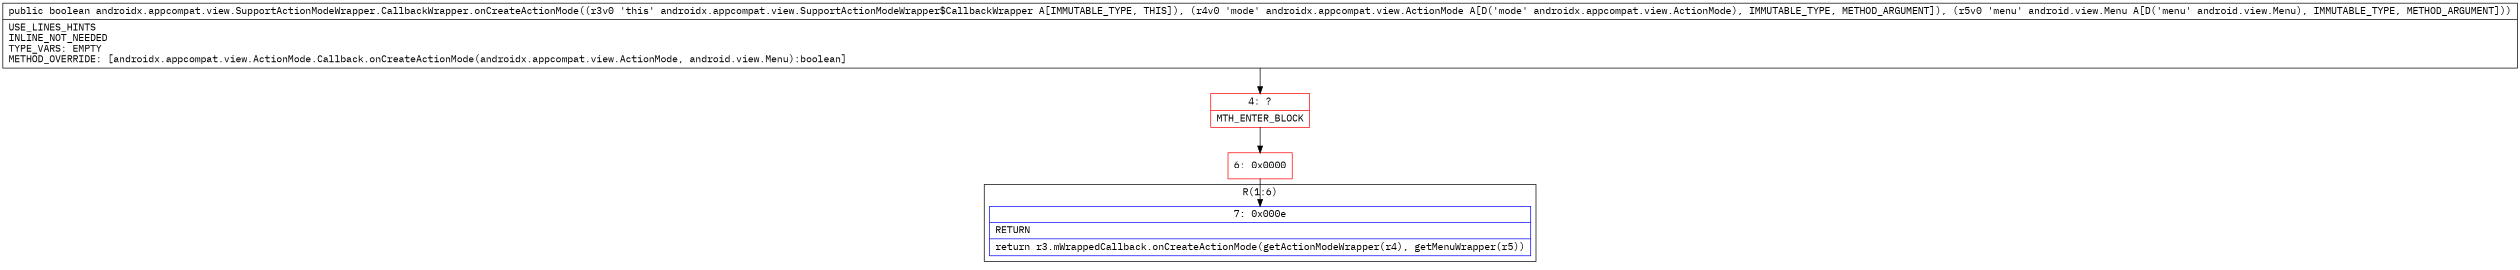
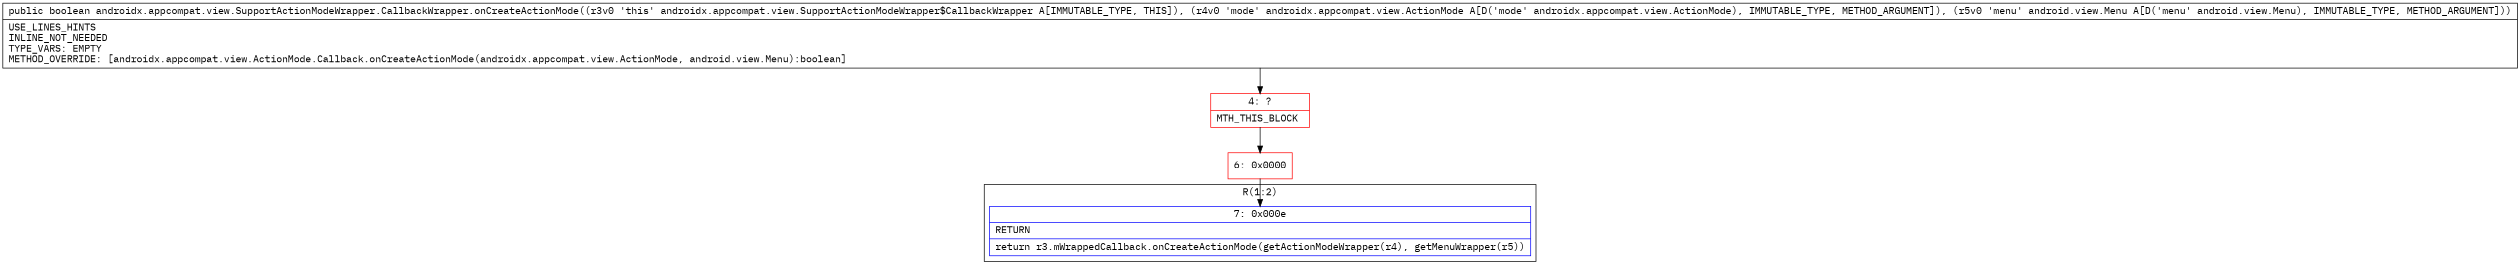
node "4: ?": text "MTH_ENTER_BLOCK" -> "MTH_THIS_BLOCK"
cluster "R(1:6)": label "R(1:6)" -> "R(1:2)"
